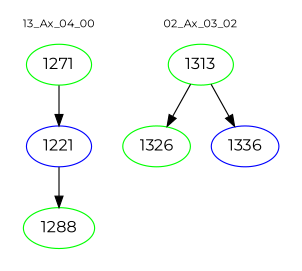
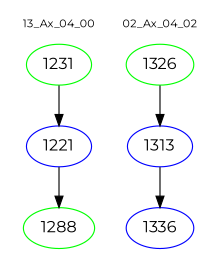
cluster "02_Ax_03_02": label "02_Ax_03_02" -> "02_Ax_04_02"
node "1271": label "1271" -> "1231"
node "1313": color green -> blue
edge "1313" -> "1326": reversed
